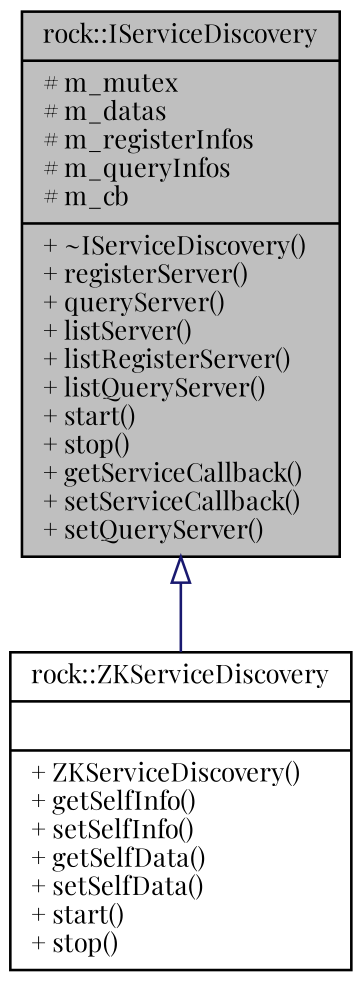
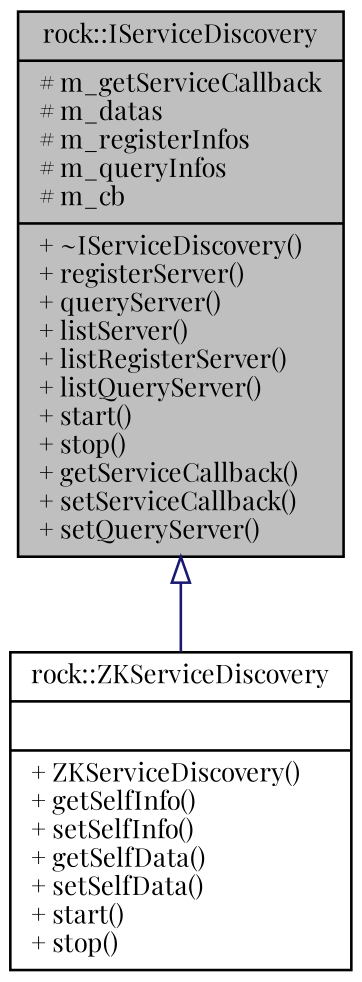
node "rock::IServiceDiscovery": text "# m_mutex" -> "# m_getServiceCallback"
